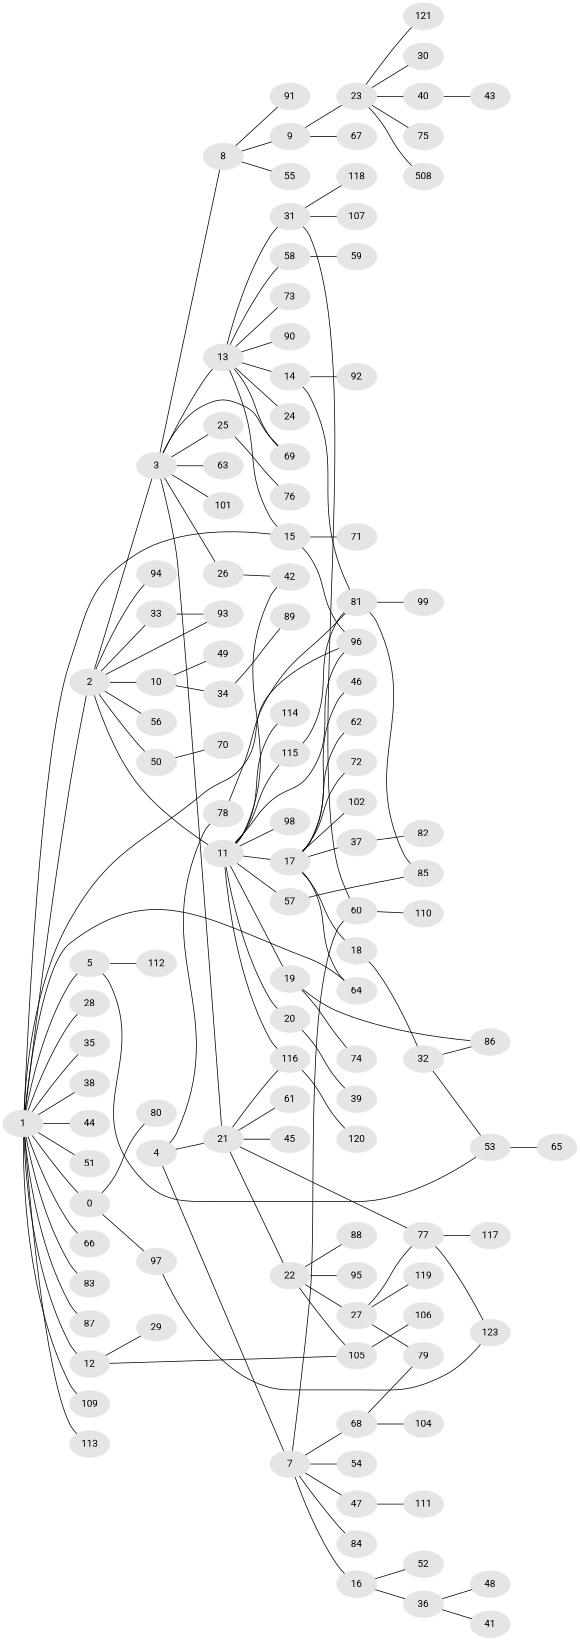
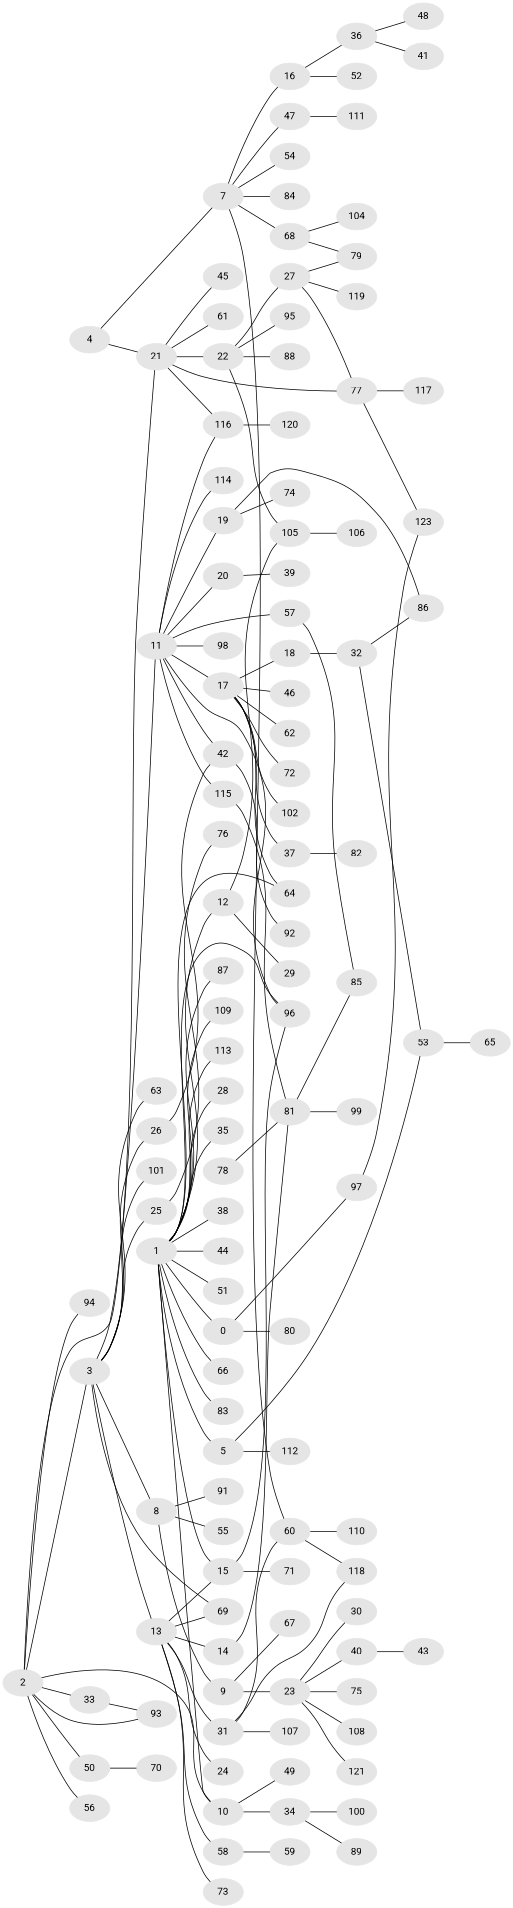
node "508": label "508" -> "108"
node "90": removed
edge "14" -- "92": now "42" -- "92"
edge "2" -- "1": now "10" -- "1"
edge "78" -- "4": removed
edge "60" -- "118": added
node "100": added
